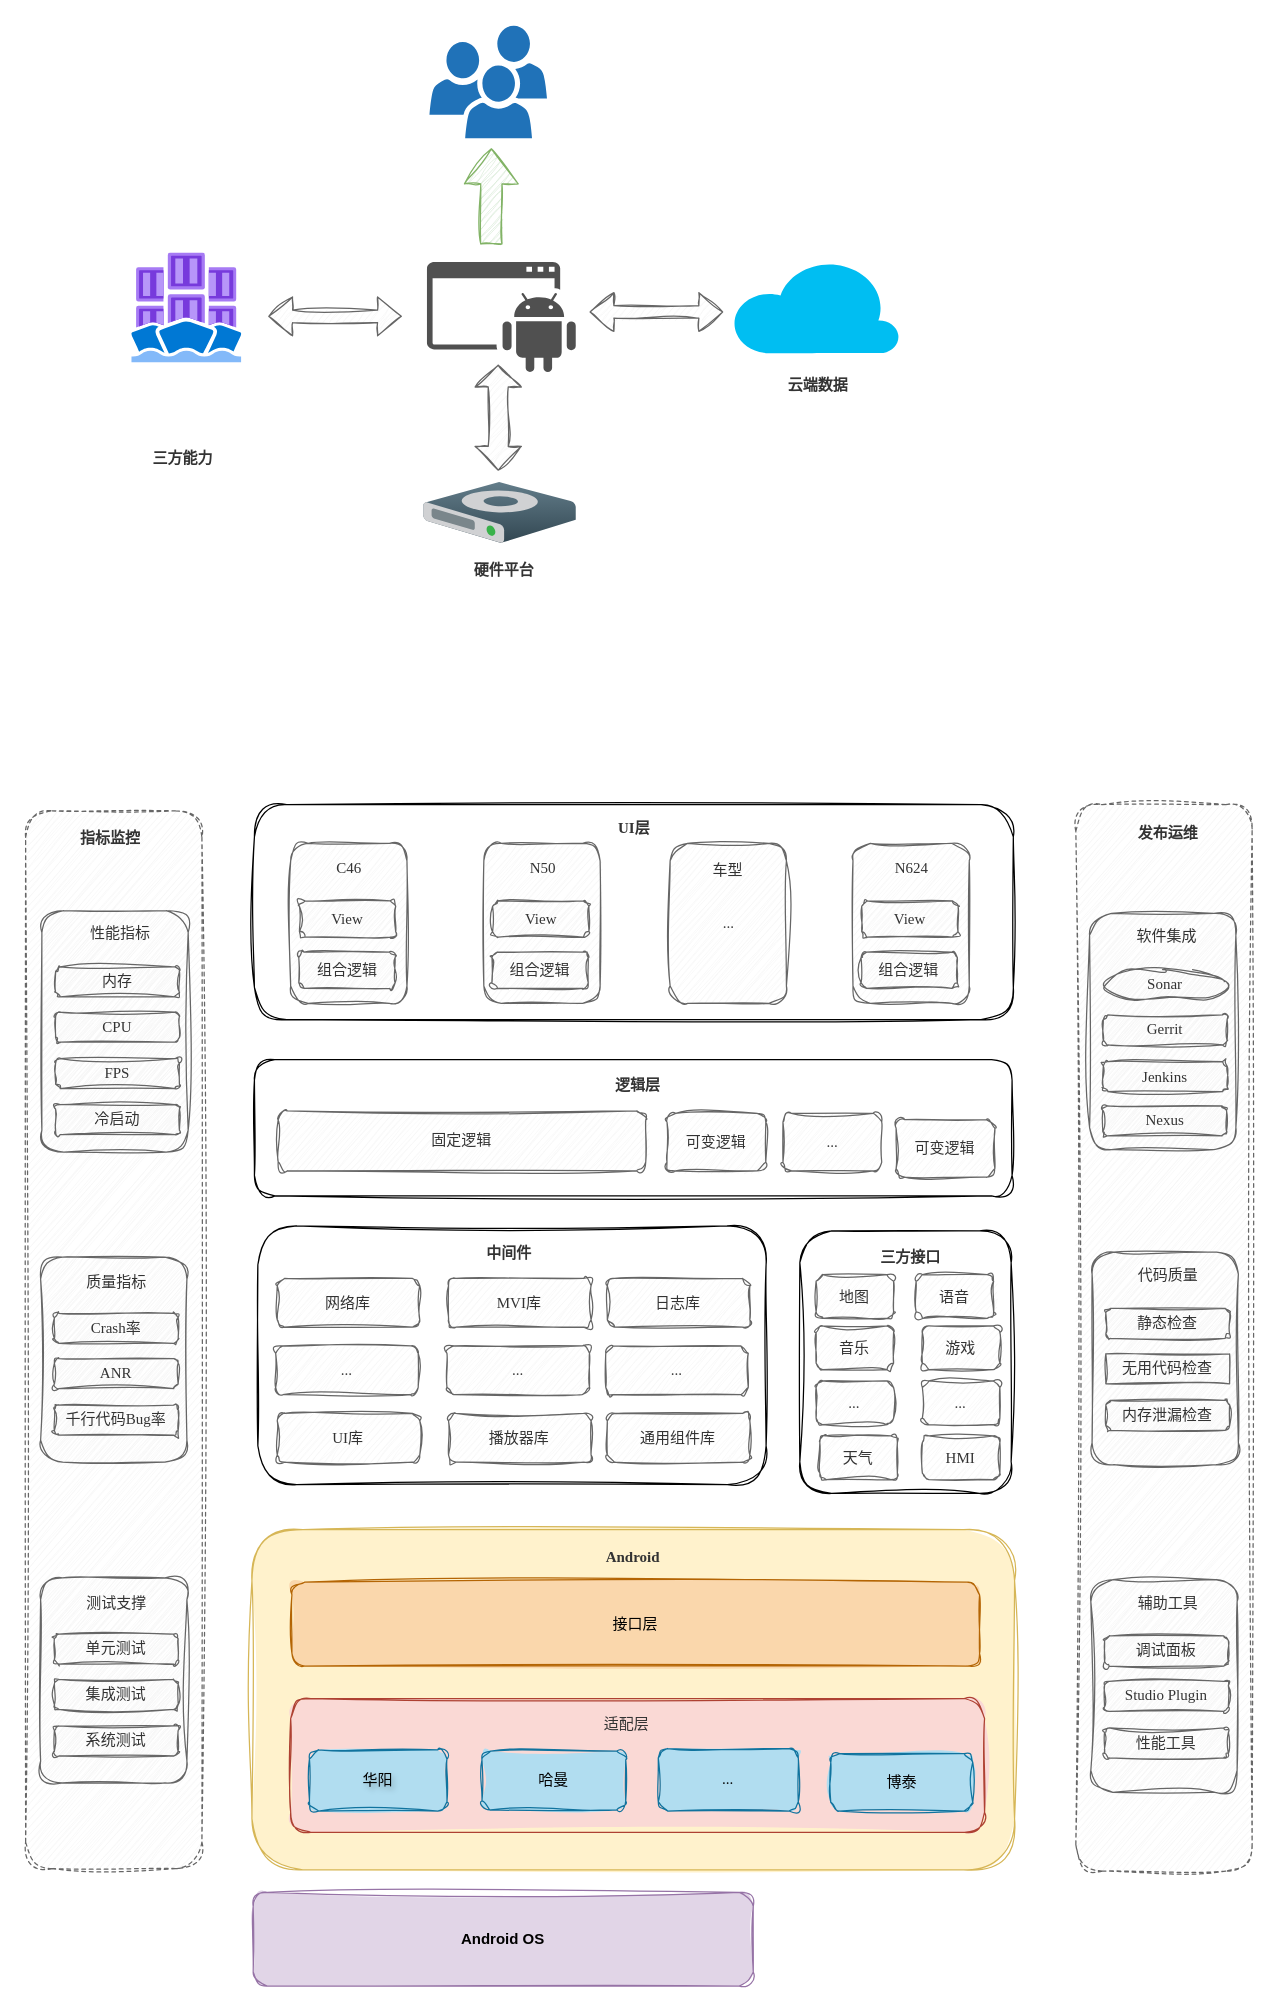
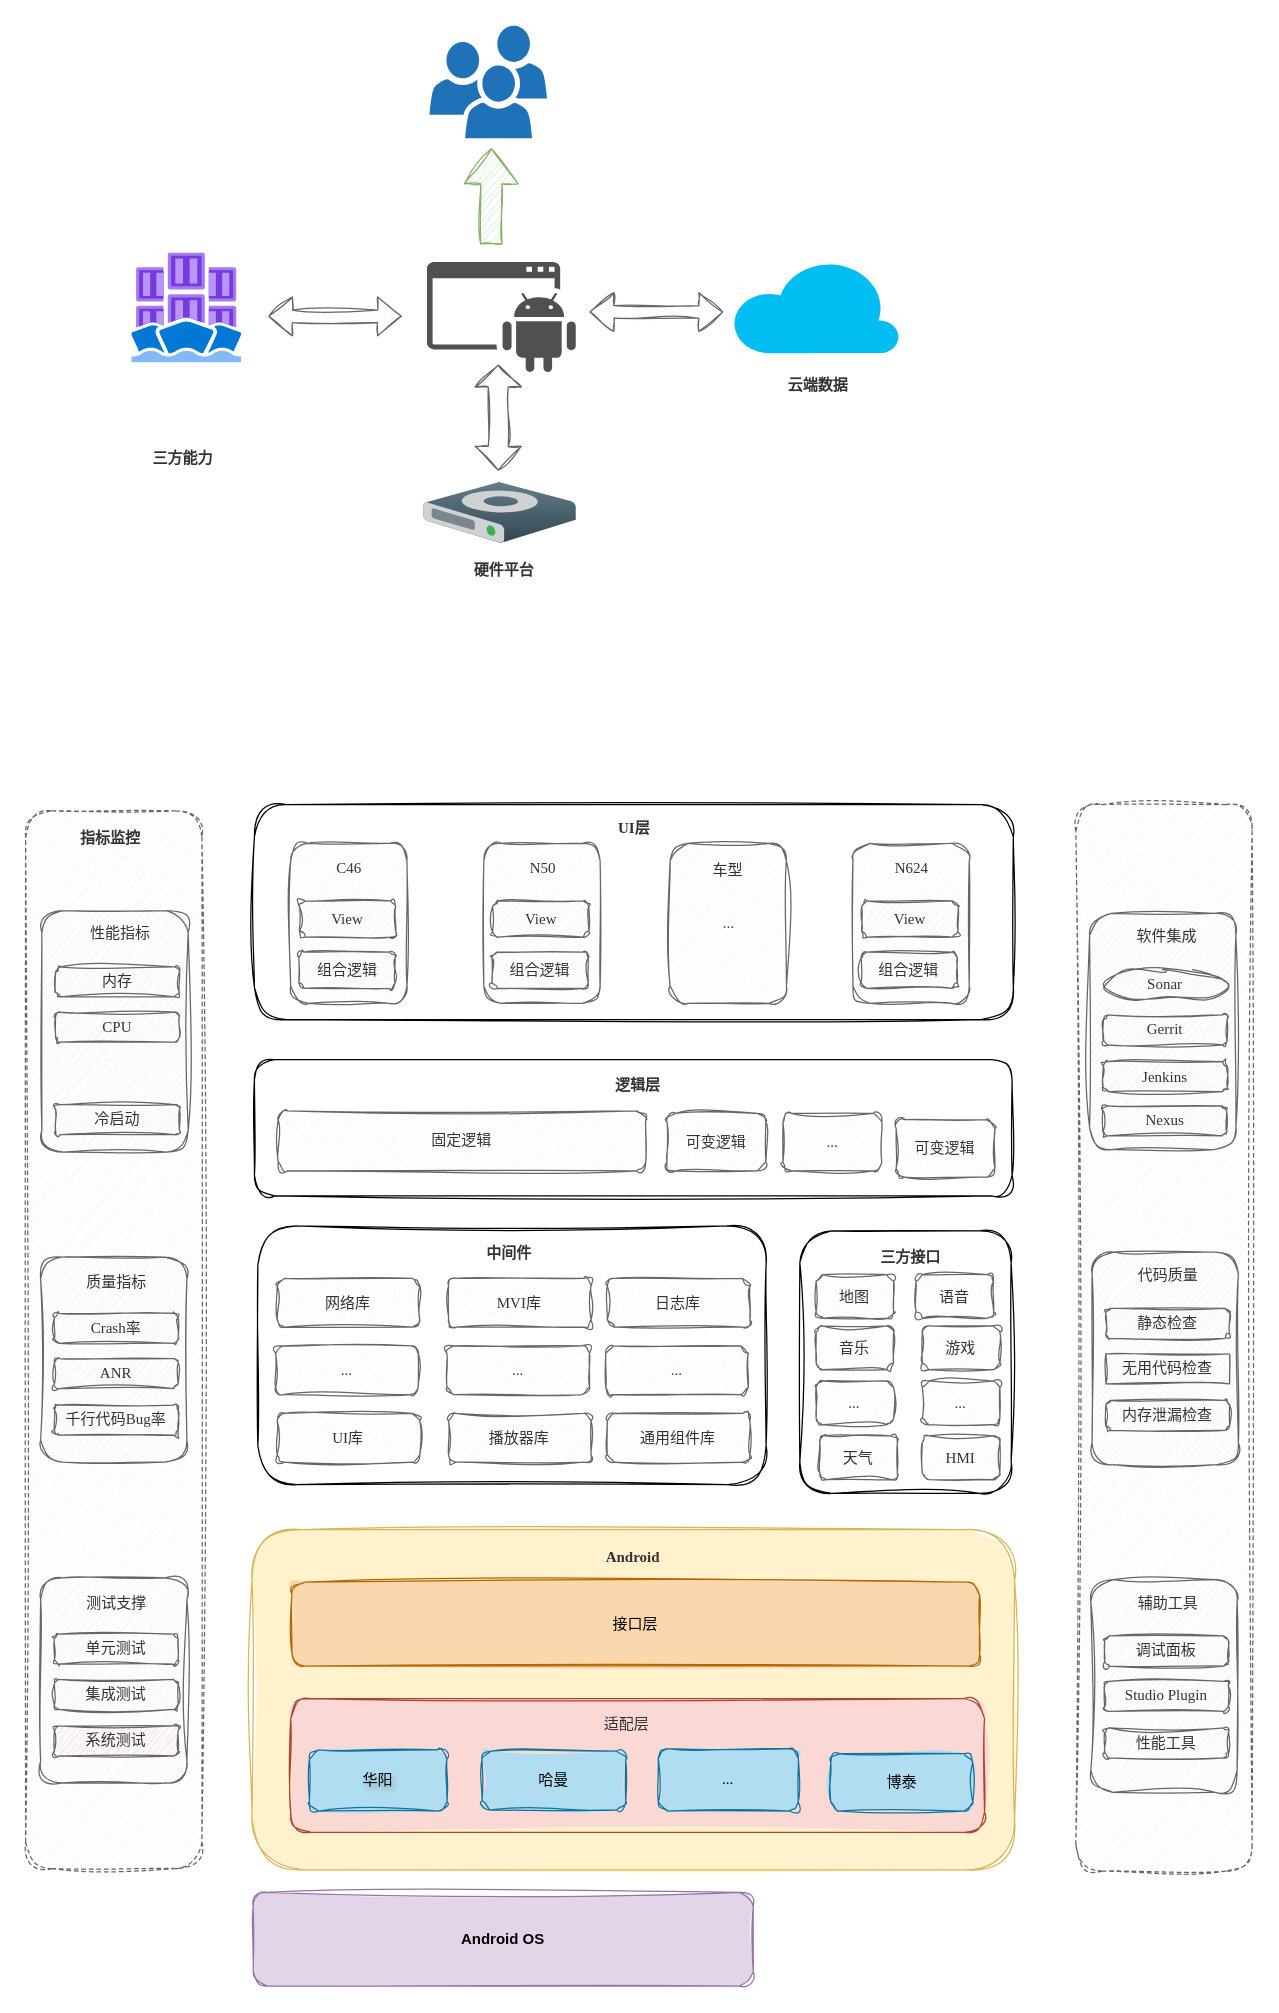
node "发布运维": removed
node "FPS": removed
node "系统测试": fillcolor #f5f5f5 -> #fad9d5
